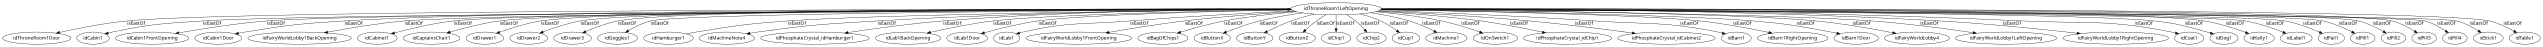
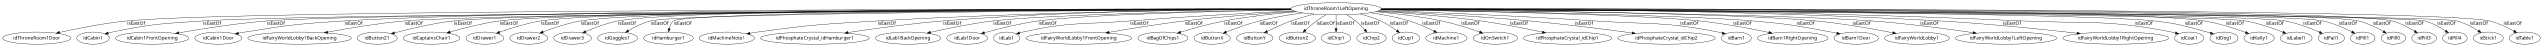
edge "idHamburger1" -> "idThroneRoom1LeftOpening": reversed
node "idCabinet1": label "idCabinet1" -> "idButtonZ1"
node "idMachineNote4": label "idMachineNote4" -> "idMachineNote1"
node "idPhosphateCrystal_idCabinet2": label "idPhosphateCrystal_idCabinet2" -> "idPhosphateCrystal_idChip2"
node "idFairyWorldLobby4": label "idFairyWorldLobby4" -> "idFairyWorldLobby1"
node "idPill2": label "idPill2" -> "idPill0"
